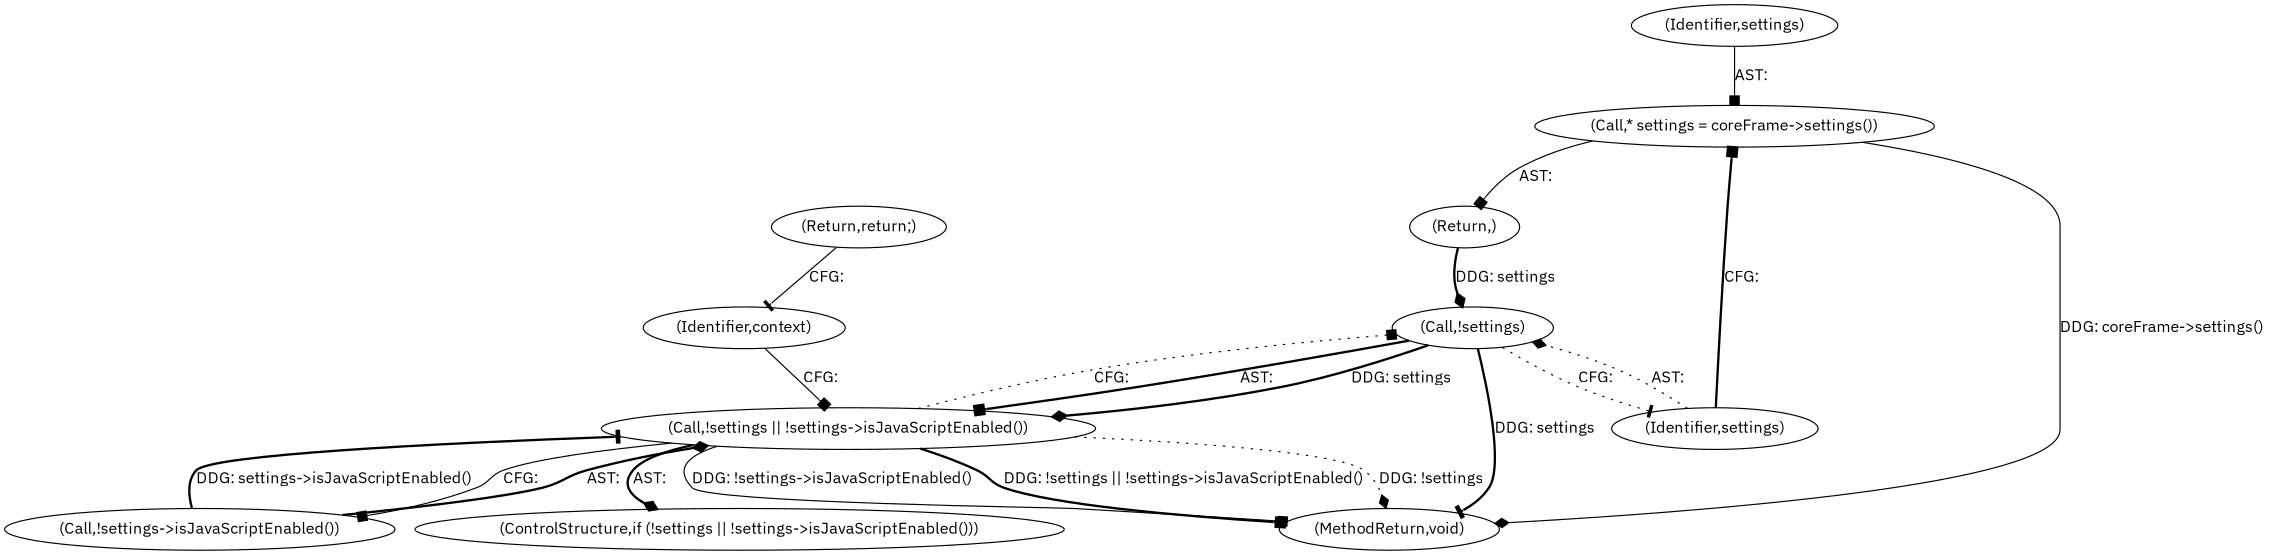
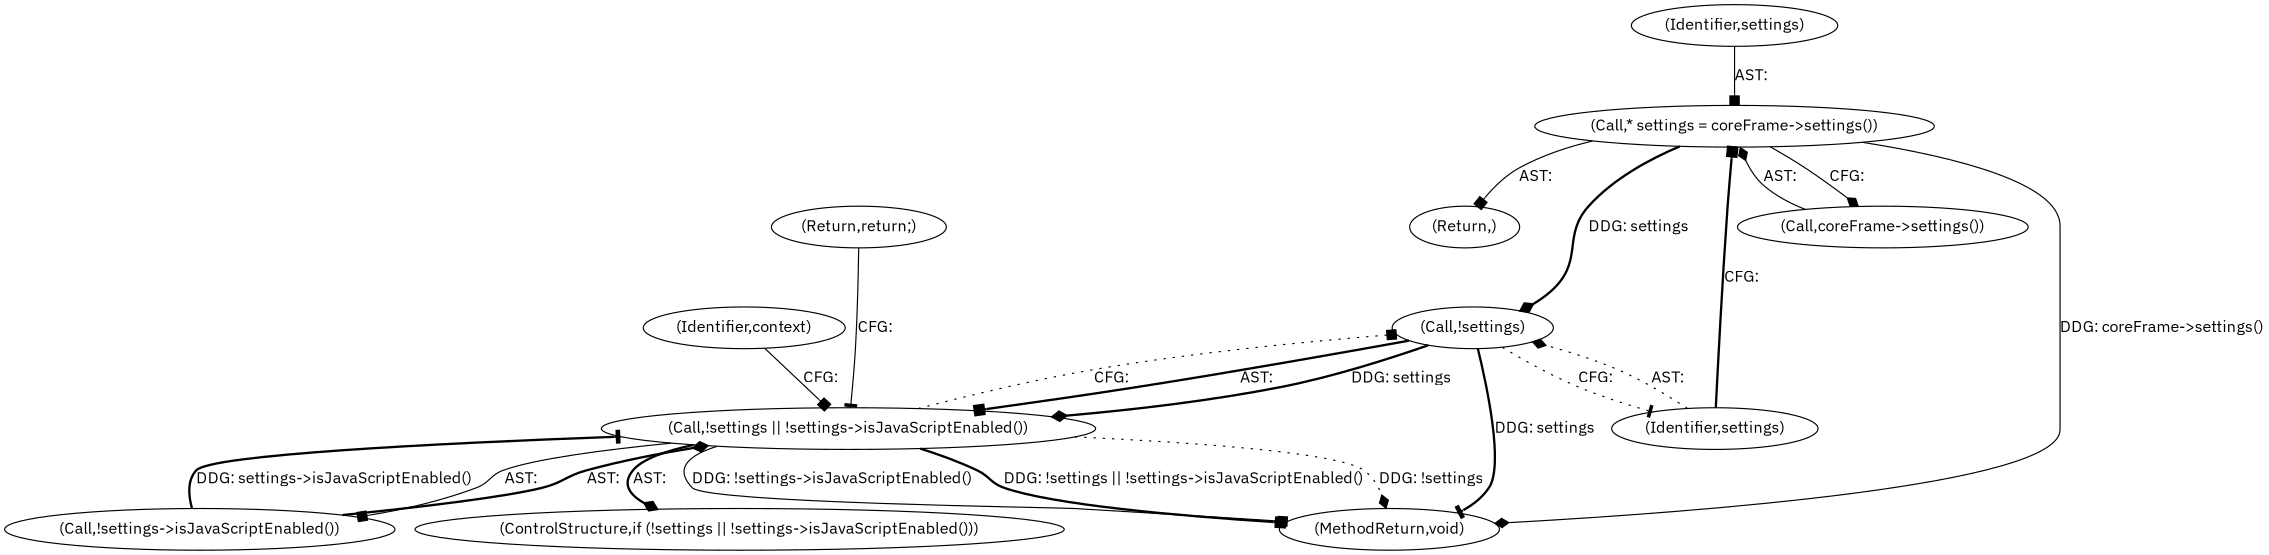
node "(Call,coreFrame->settings())": added
edge "(Return,)" -> "(Call,!settings)": now "(Call,* settings = coreFrame->settings())" -> "(Call,!settings)"
edge "(Return,return;)" -> "(Identifier,context)": now "(Return,return;)" -> "(Call,!settings || !settings->isJavaScriptEnabled())"
edge "(Call,!settings || !settings->isJavaScriptEnabled())" -> "(Call,!settings->isJavaScriptEnabled())": label "CFG: " -> "AST: "
